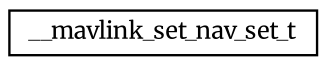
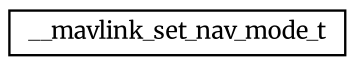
node "__mavlink_set_nav_set_t": label "__mavlink_set_nav_set_t" -> "__mavlink_set_nav_mode_t"
